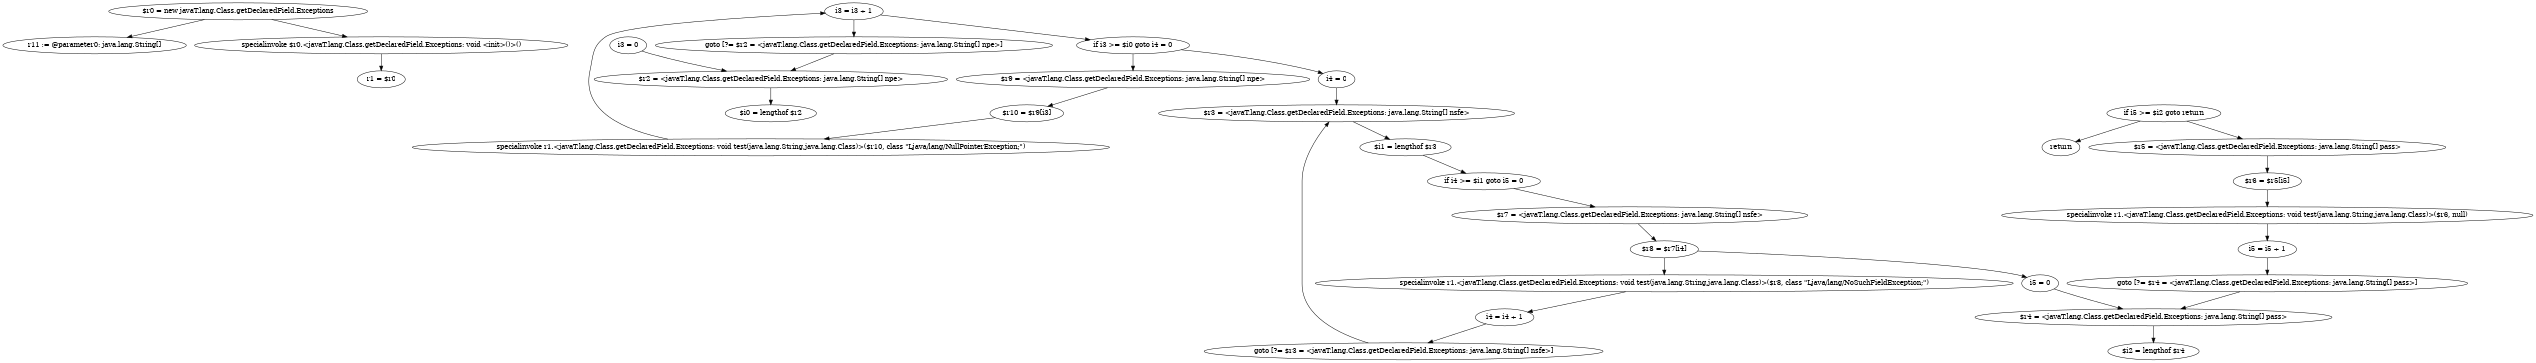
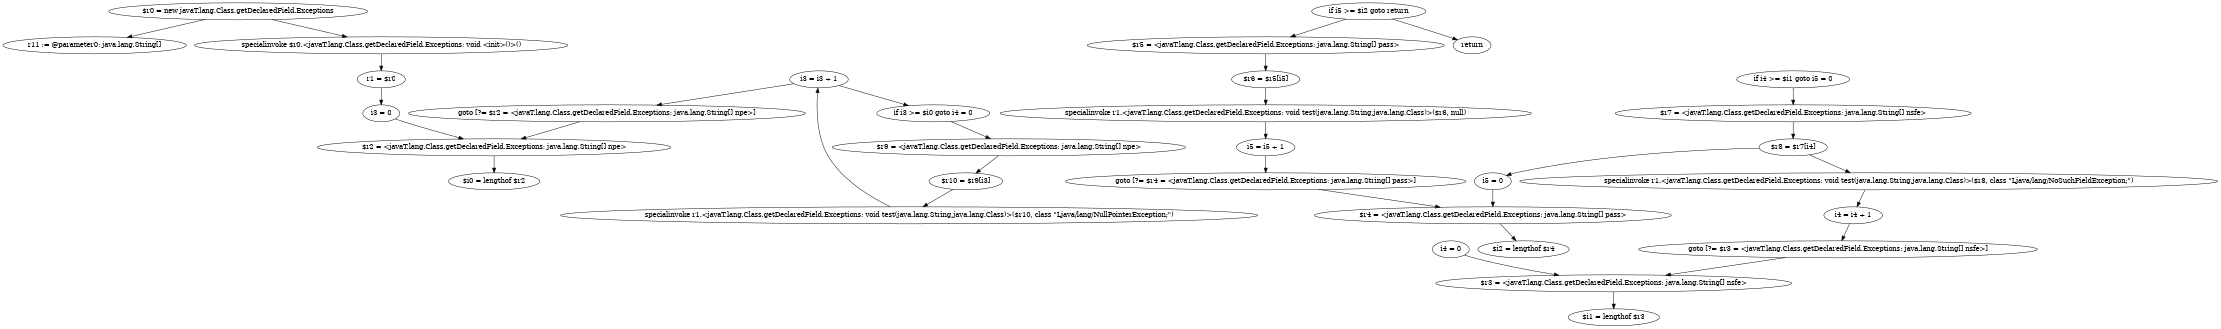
edge "if i3 >= $i0 goto i4 = 0" -> "i4 = 0": removed
edge "r1 = $r0" -> "i3 = 0": added
edge "$i1 = lengthof $r3" -> "if i4 >= $i1 goto i5 = 0": removed
